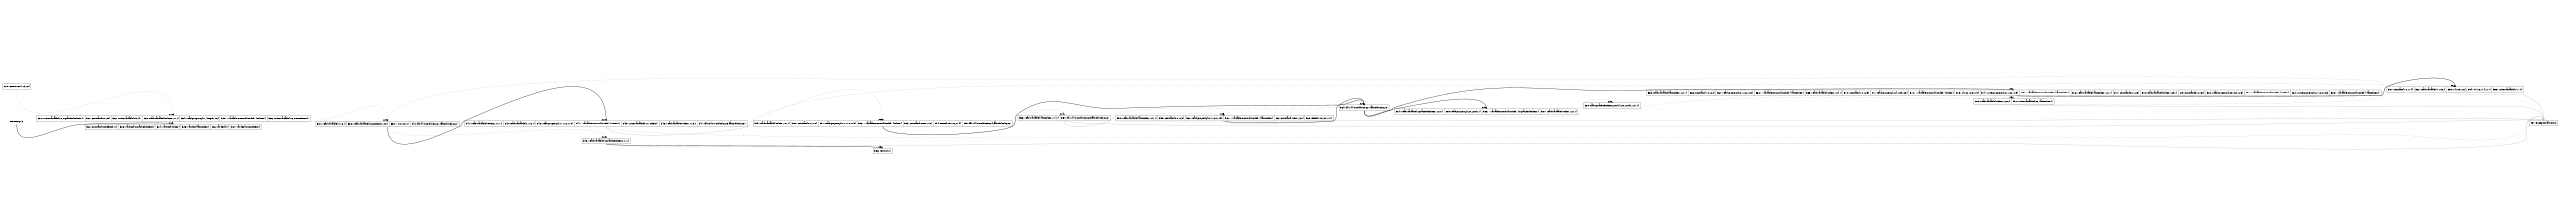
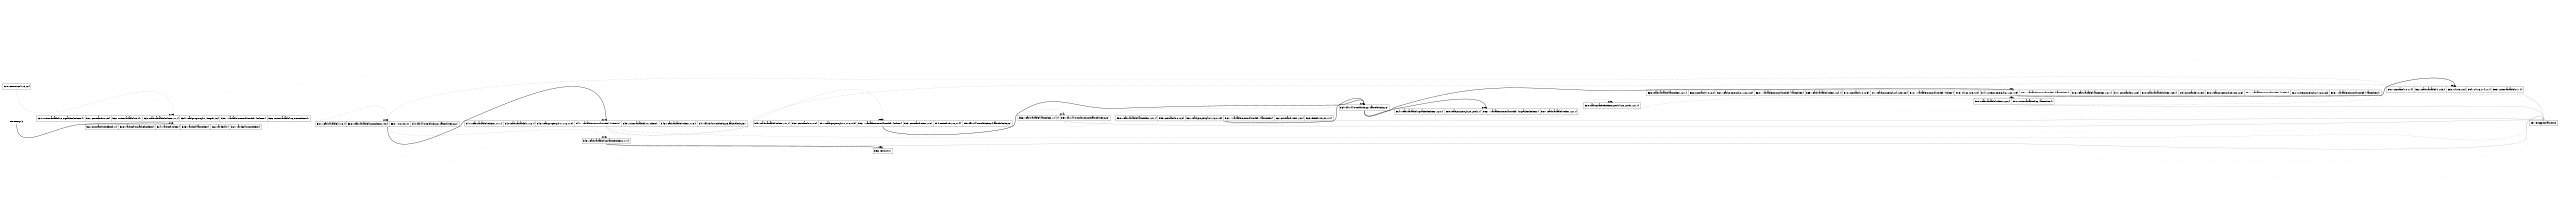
edge "556: read-variable['lastToken',v14,-]" -> "558: read-variable['lastToken',v21,-]": removed
